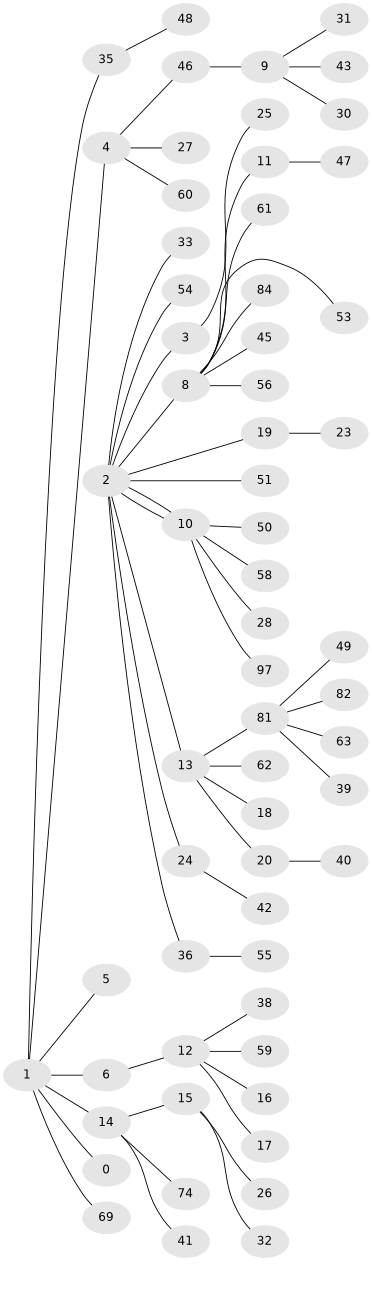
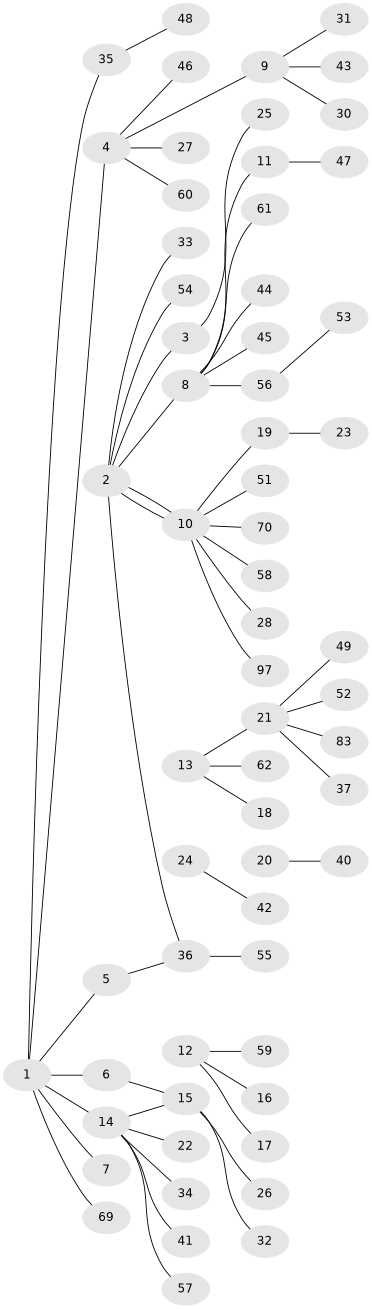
edge "46" -- "9": now "4" -- "9"
edge "53" -- "8": now "53" -- "56"
node "84": label "84" -> "44"
edge "19" -- "2": now "19" -- "10"
edge "2" -- "51": now "10" -- "51"
node "50": label "50" -> "70"
edge "2" -- "13": removed
edge "2" -- "24": removed
node "82": label "82" -> "52"
node "81": label "81" -> "21"
node "63": label "63" -> "83"
node "39": label "39" -> "37"
edge "13" -- "20": removed
edge "36" -- "5": added
node "38": removed
edge "12" -- "6": now "15" -- "6"
node "22": added
node "0": label "0" -> "7"
node "74": label "74" -> "34"
node "57": added
